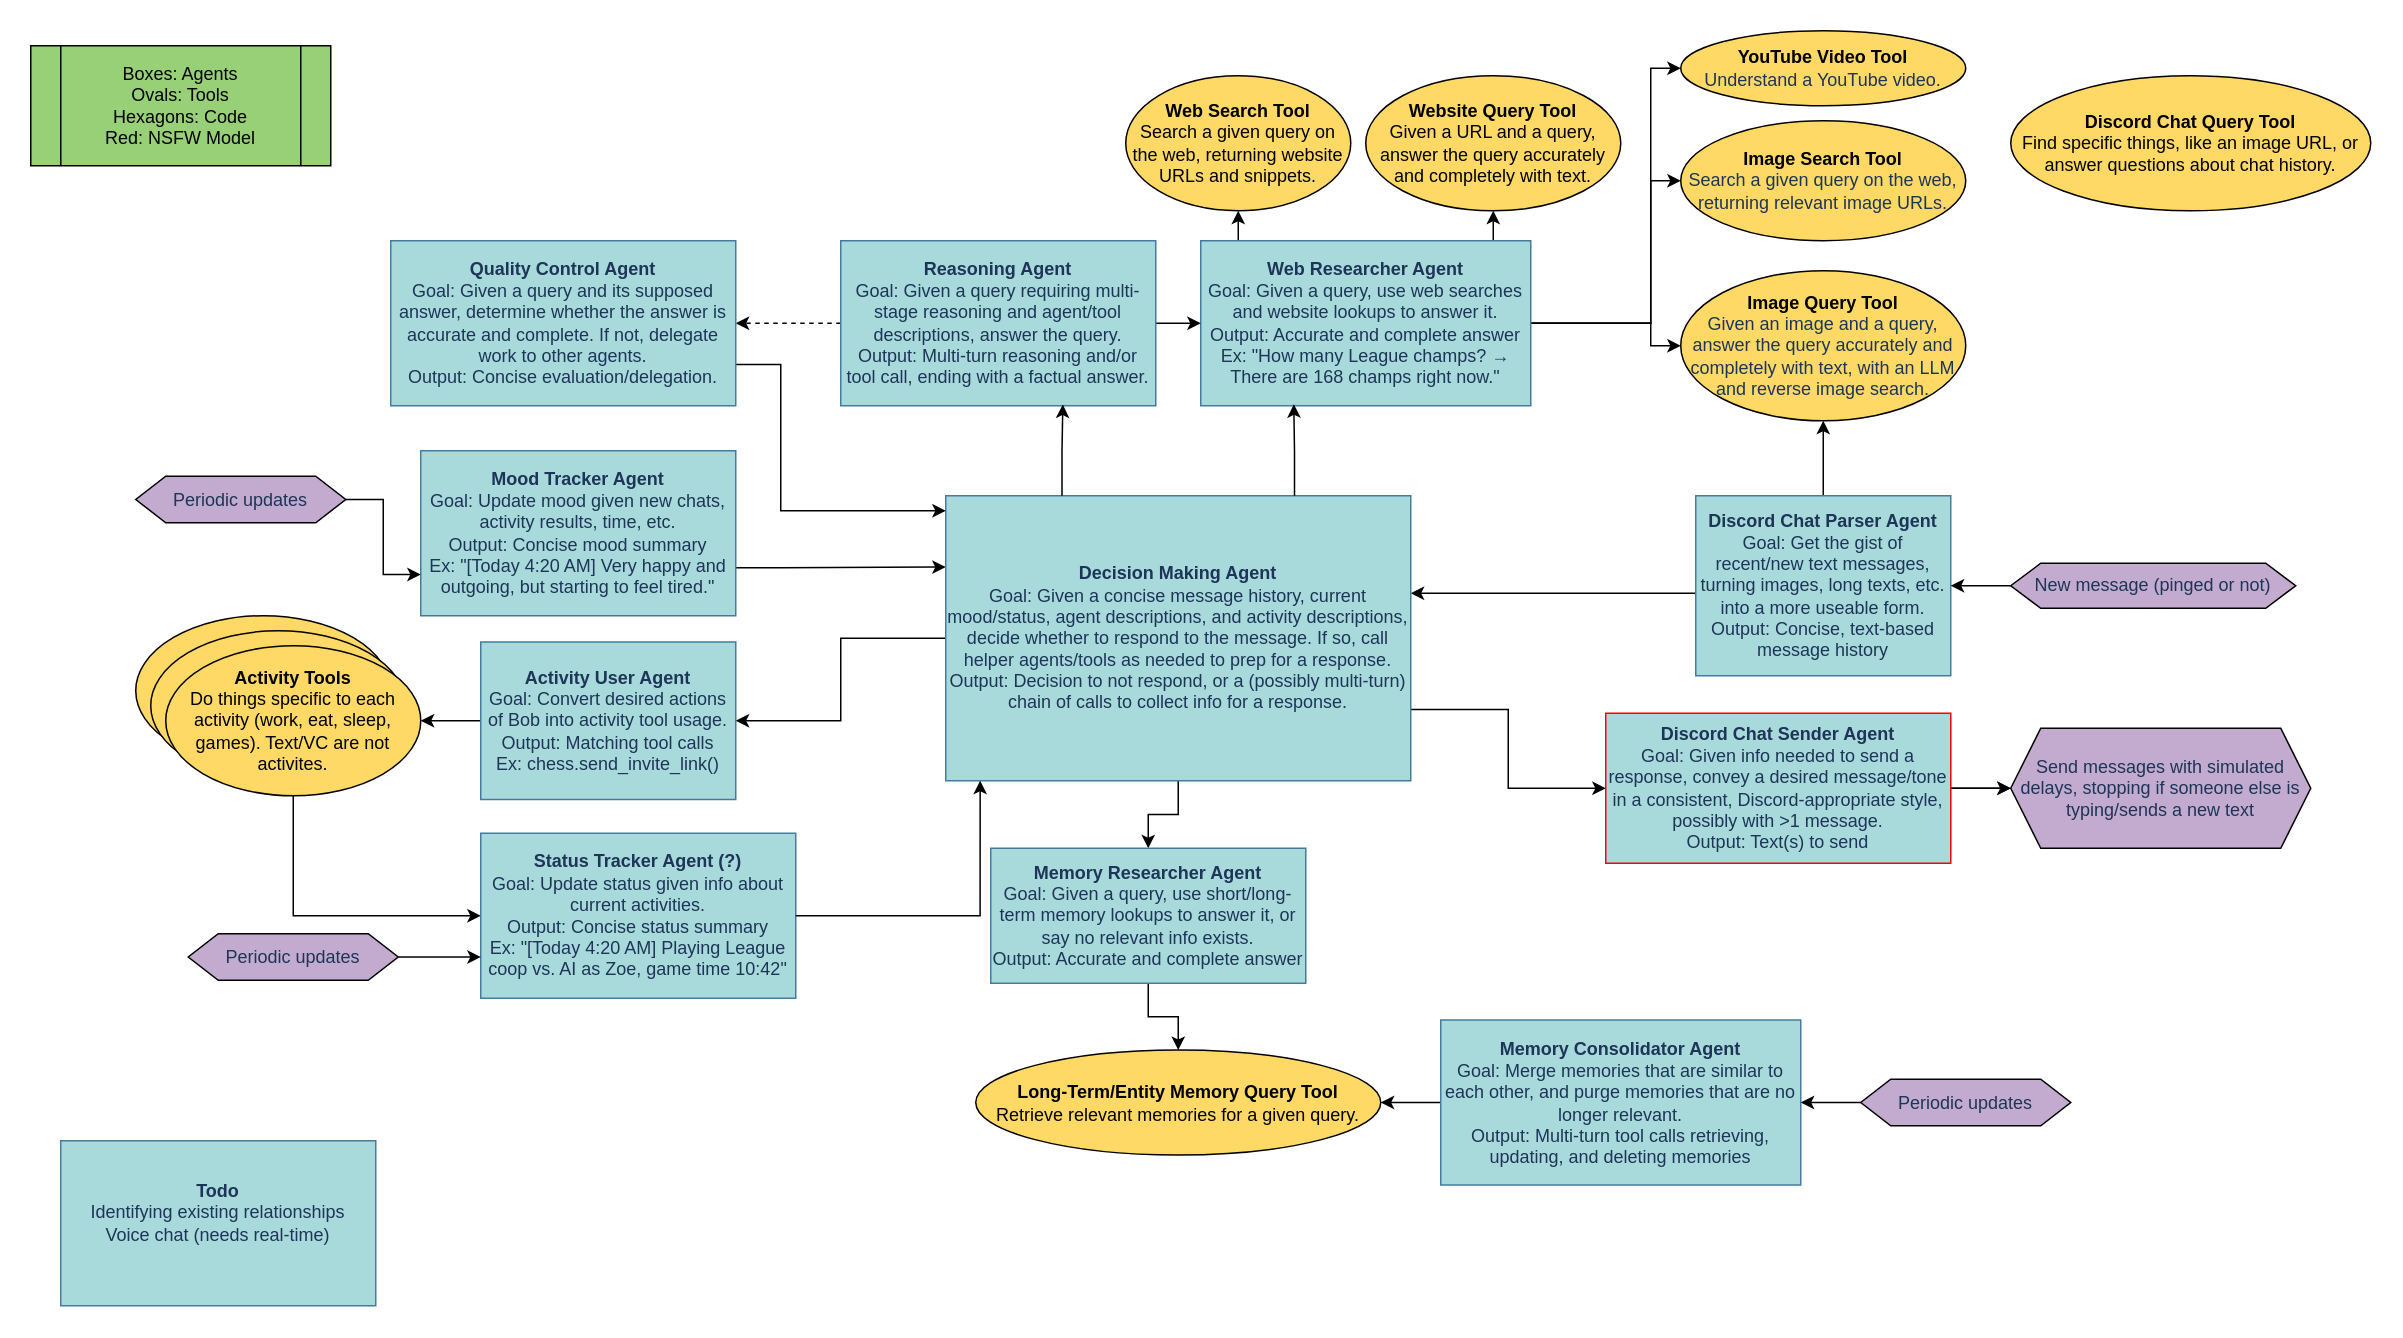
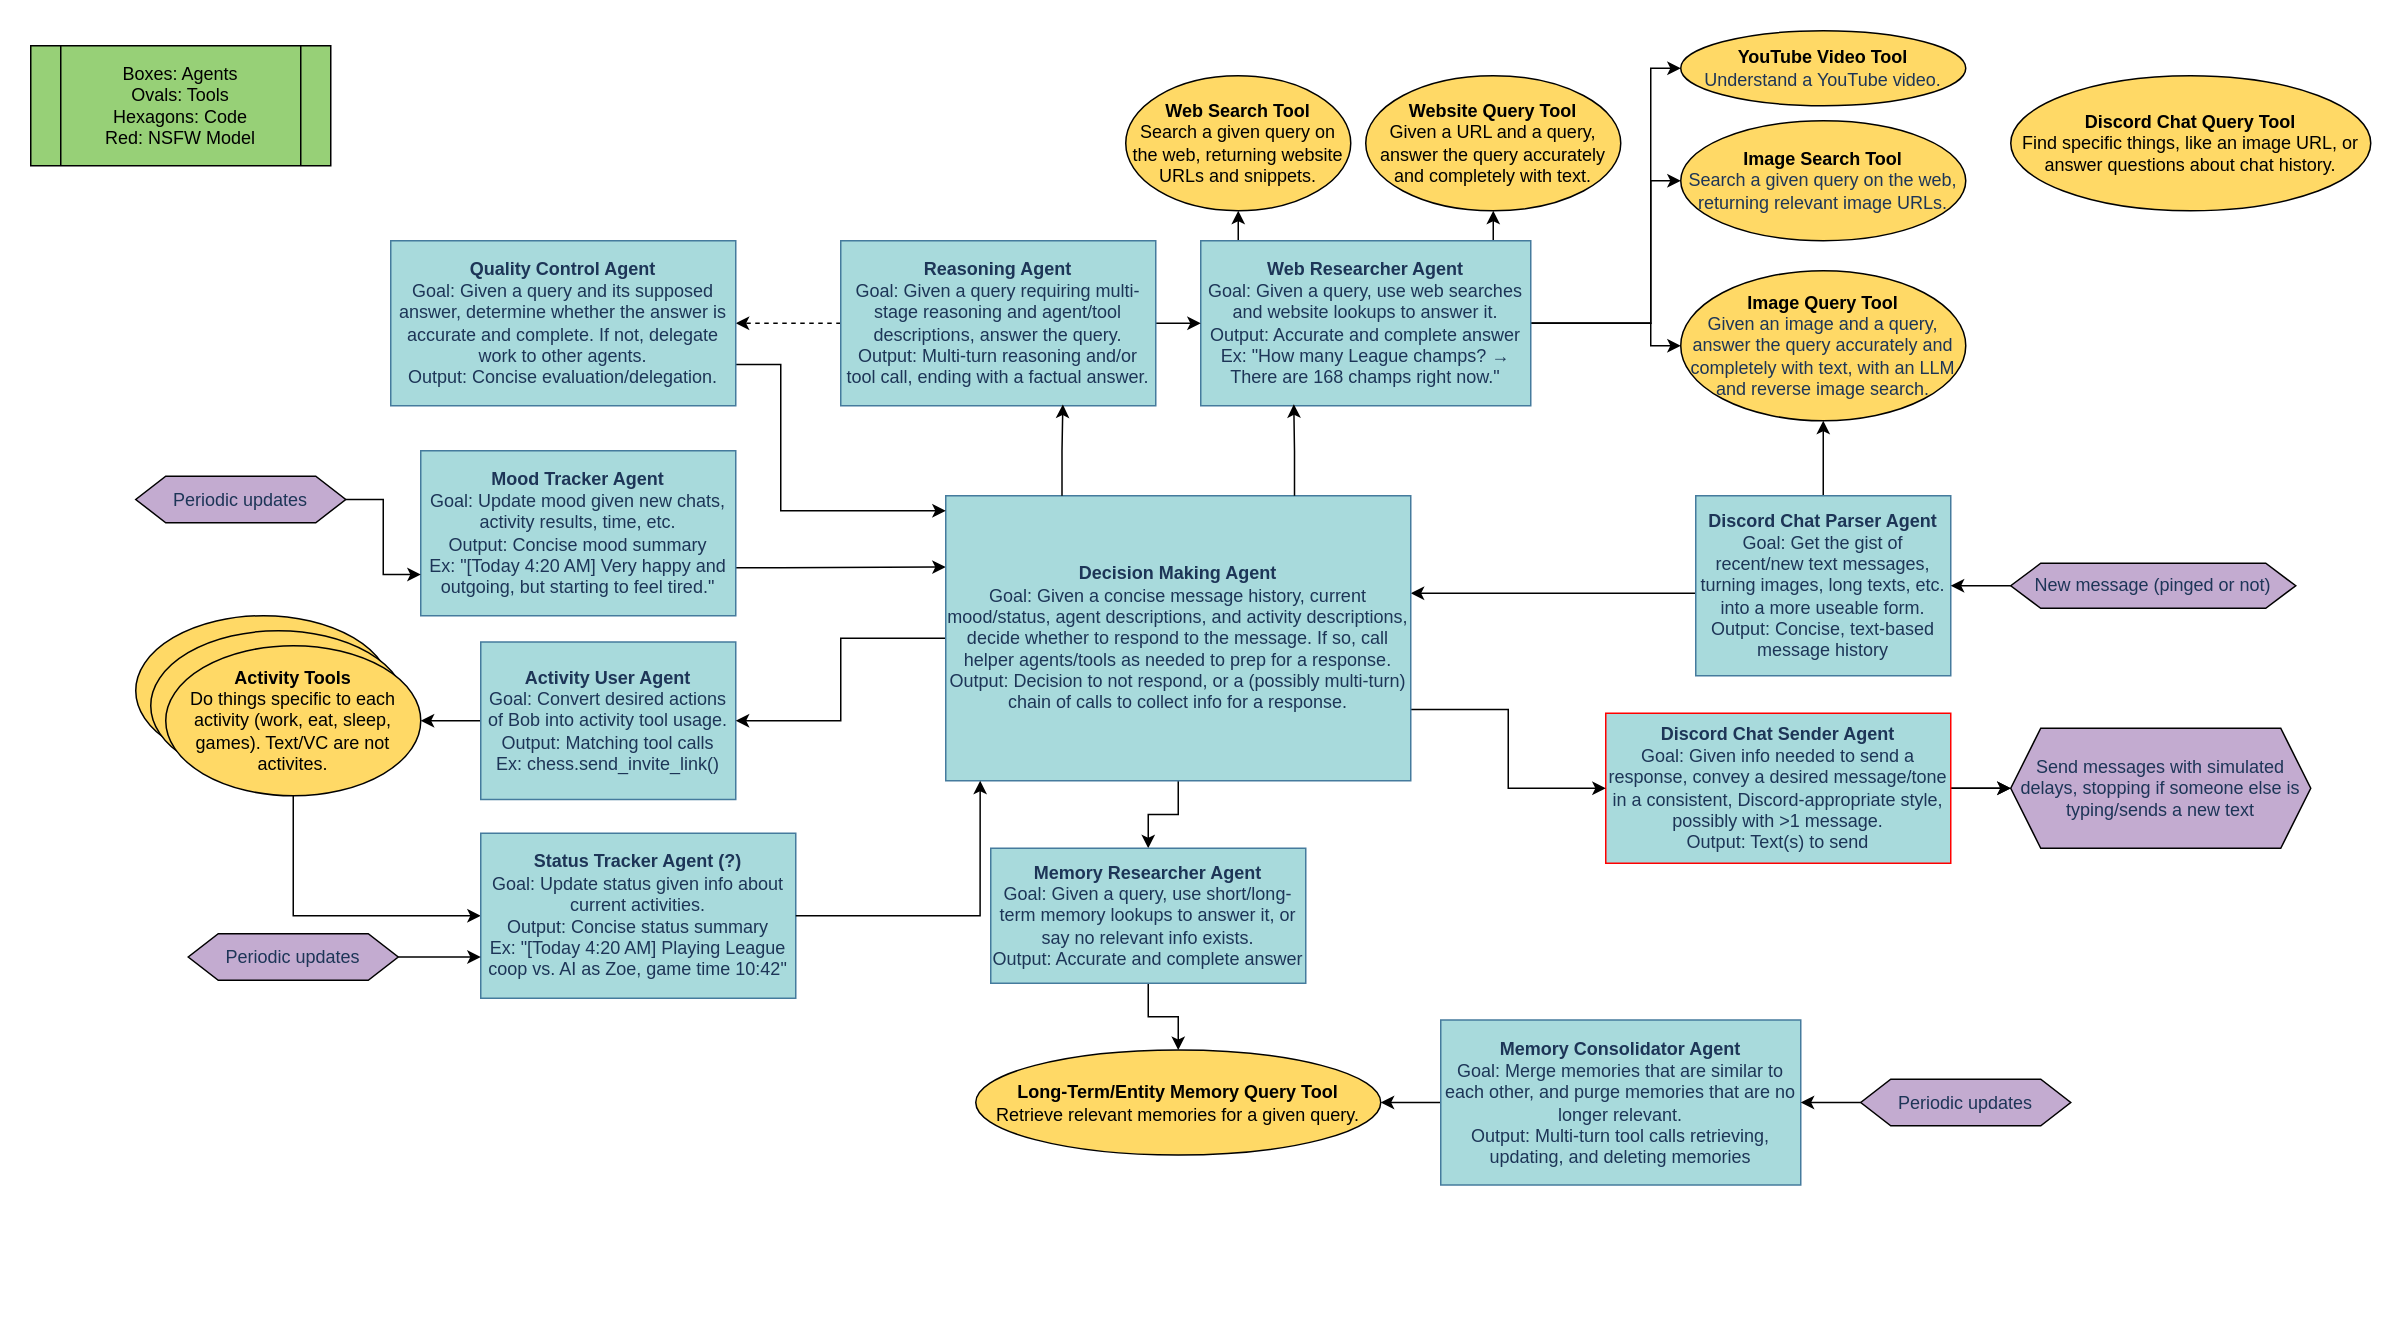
node "Todo Identifying existing relationships Voice chat (needs real-time)": removed
